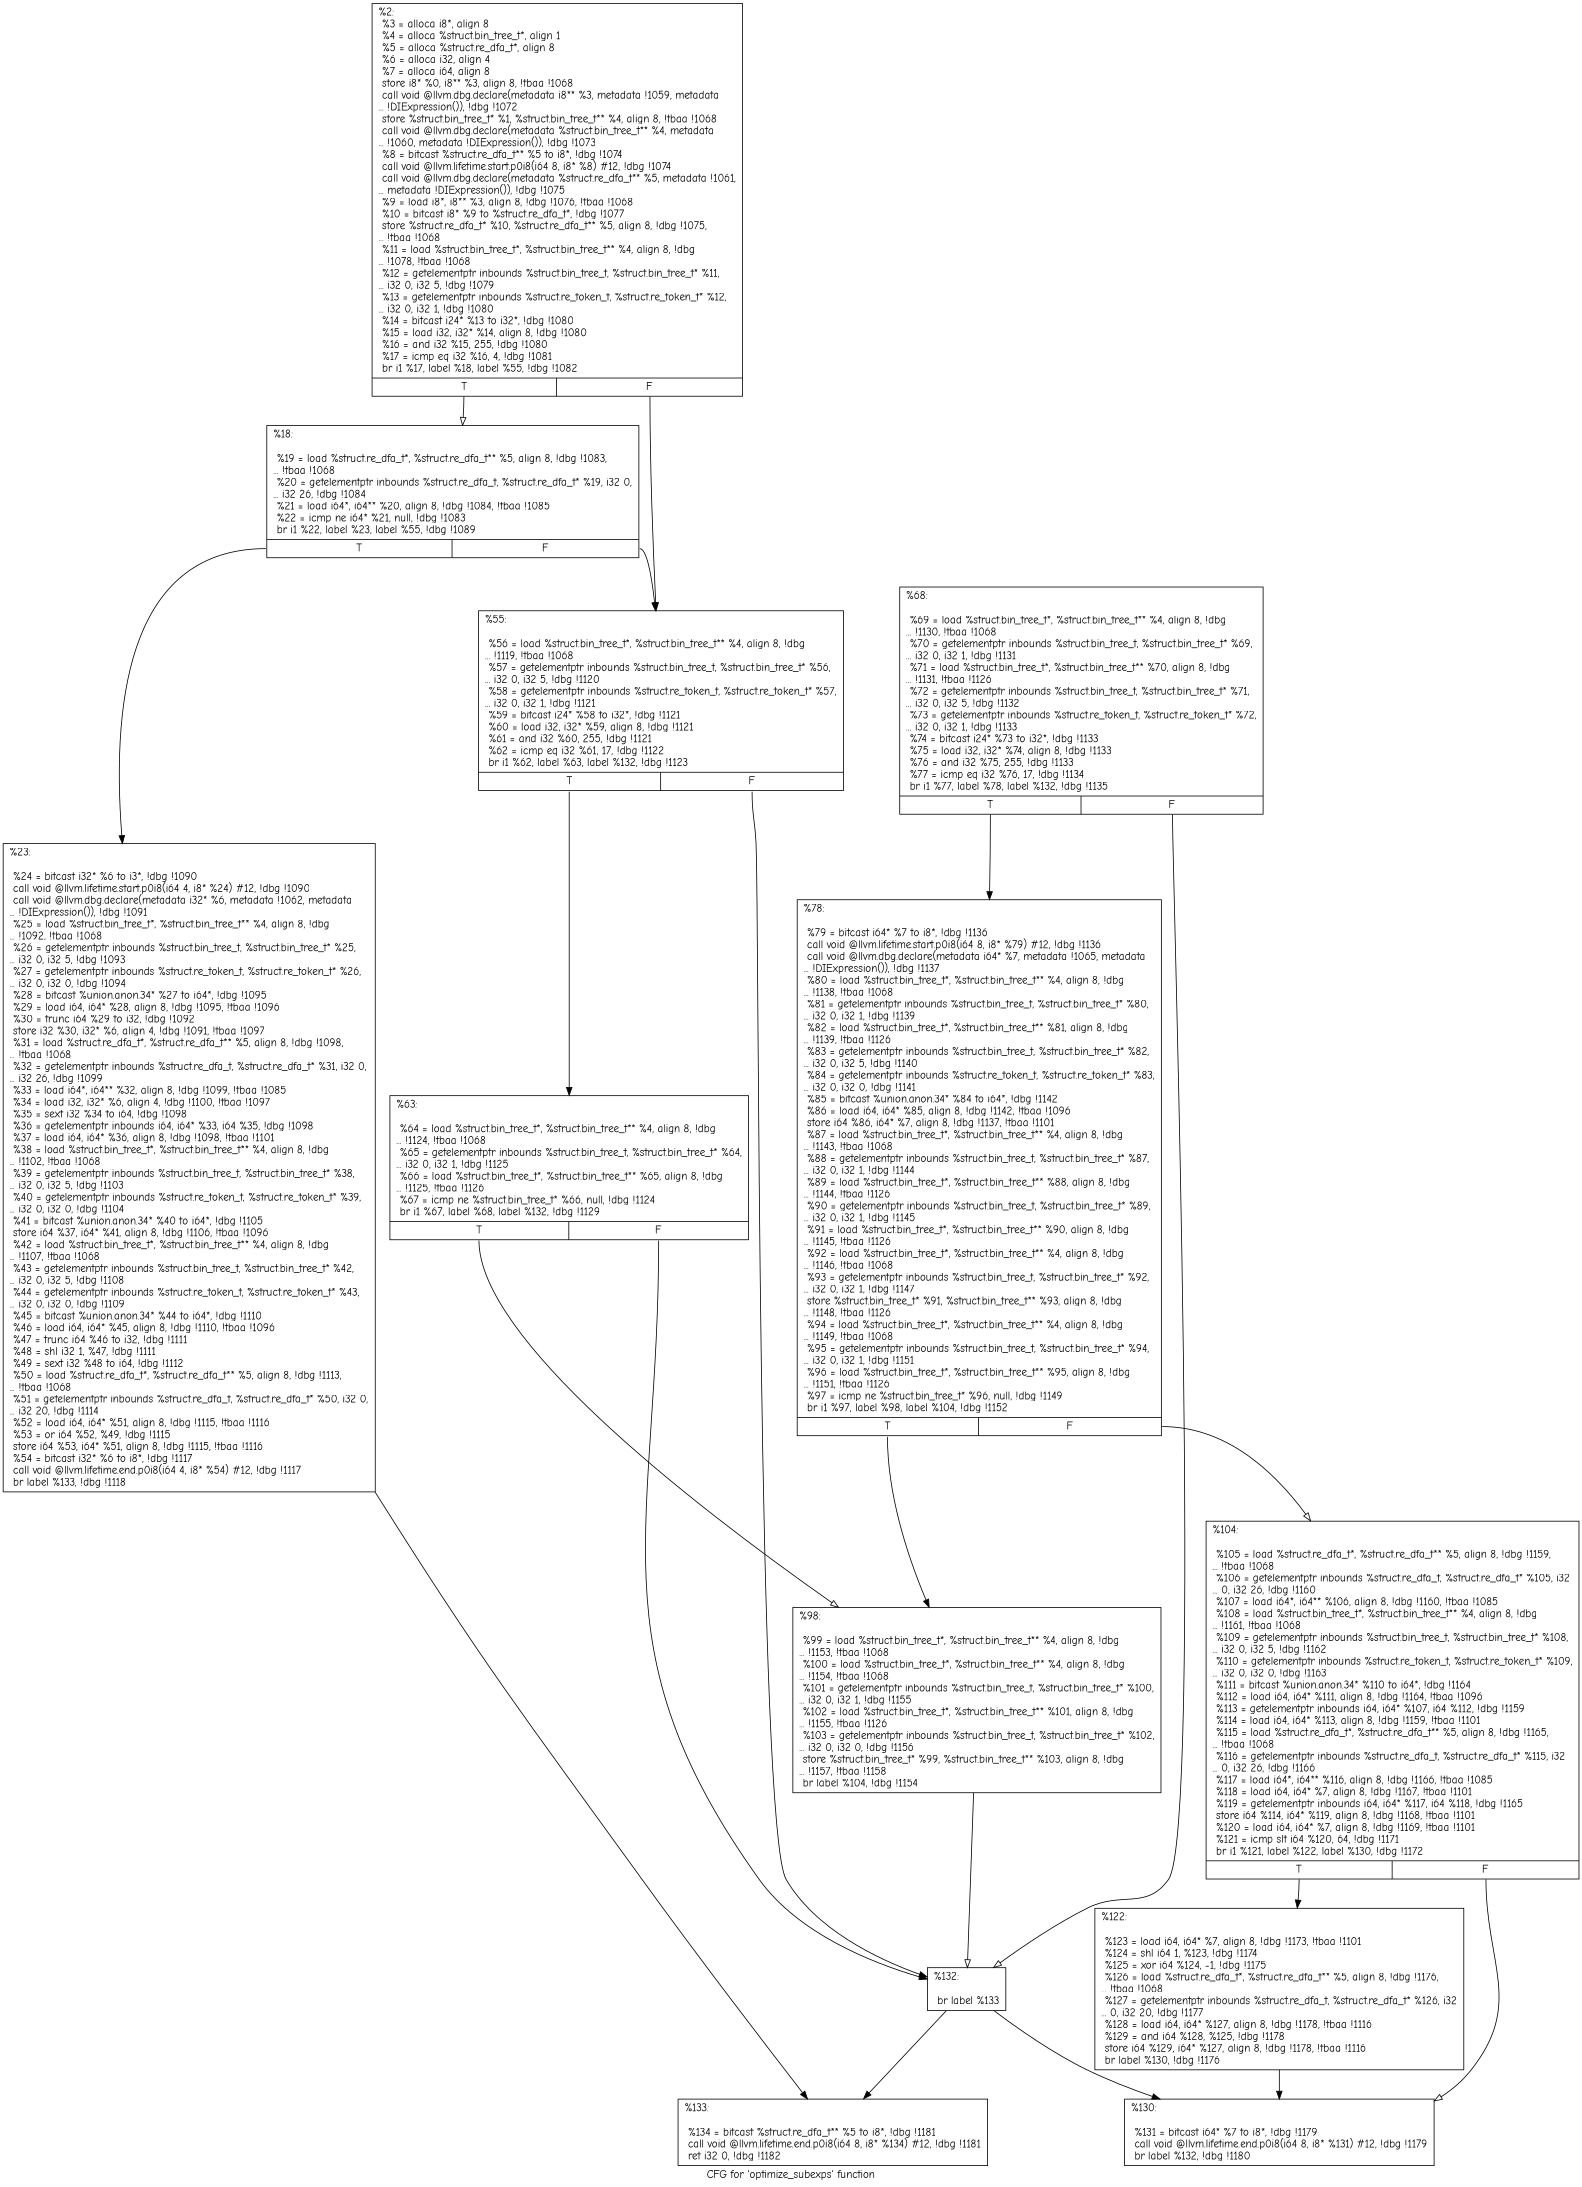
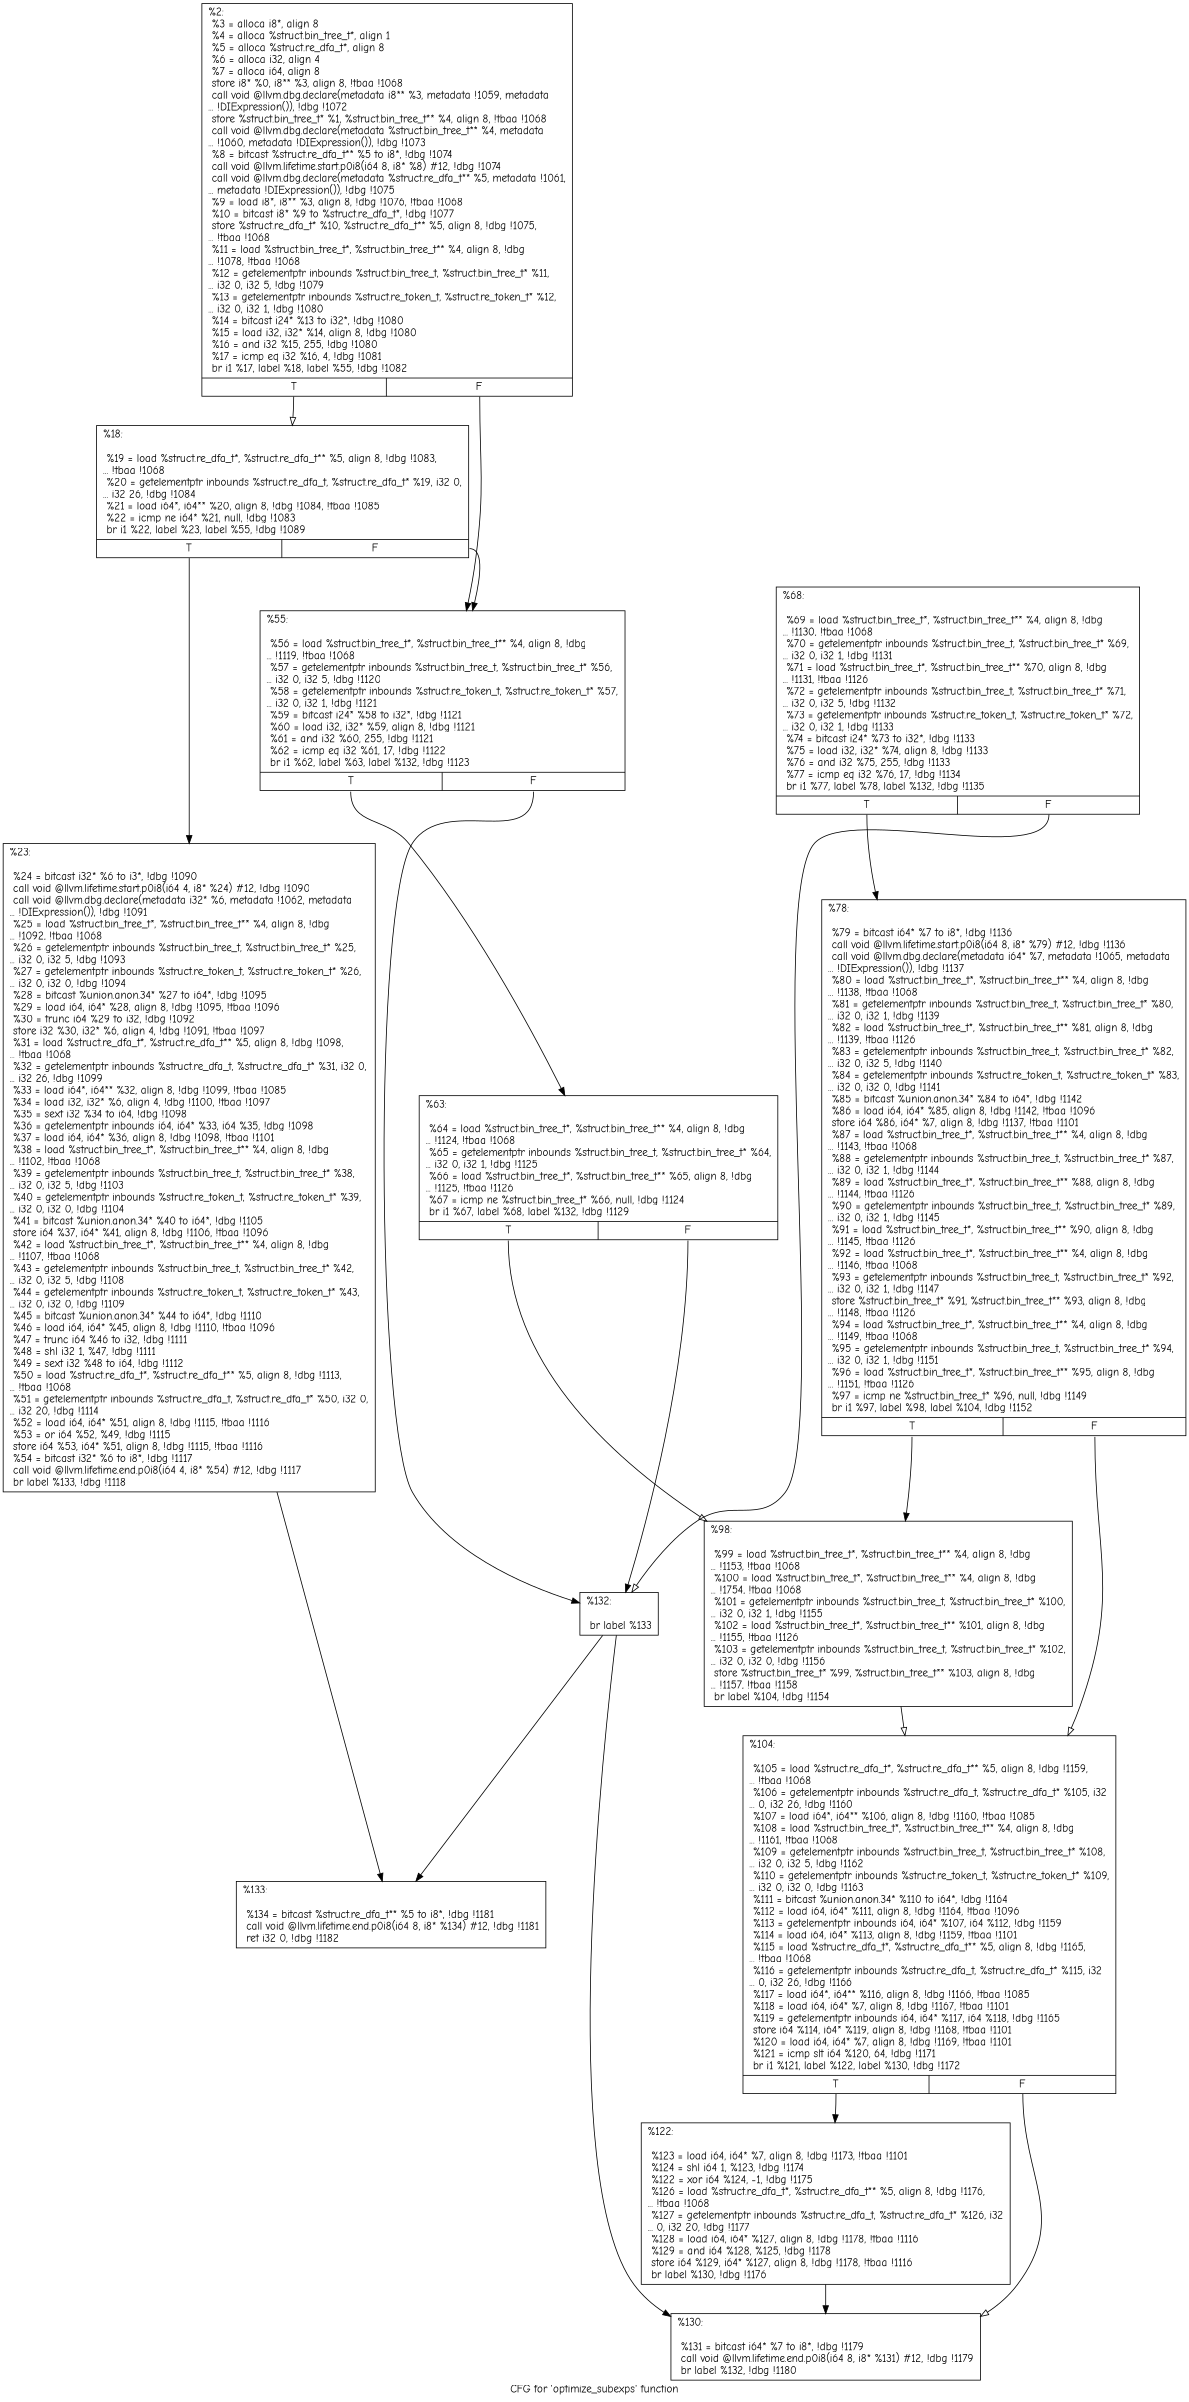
node "%98:": text "... !1154, !tbaa !1068" -> "... !1754, !tbaa !1068"
edge "%98:" -> "%132:": now "%98:" -> "%104:"
node "%122:": text "%125 = xor i64 %124, -1, !dbg !1175" -> "%122 = xor i64 %124, -1, !dbg !1175"
